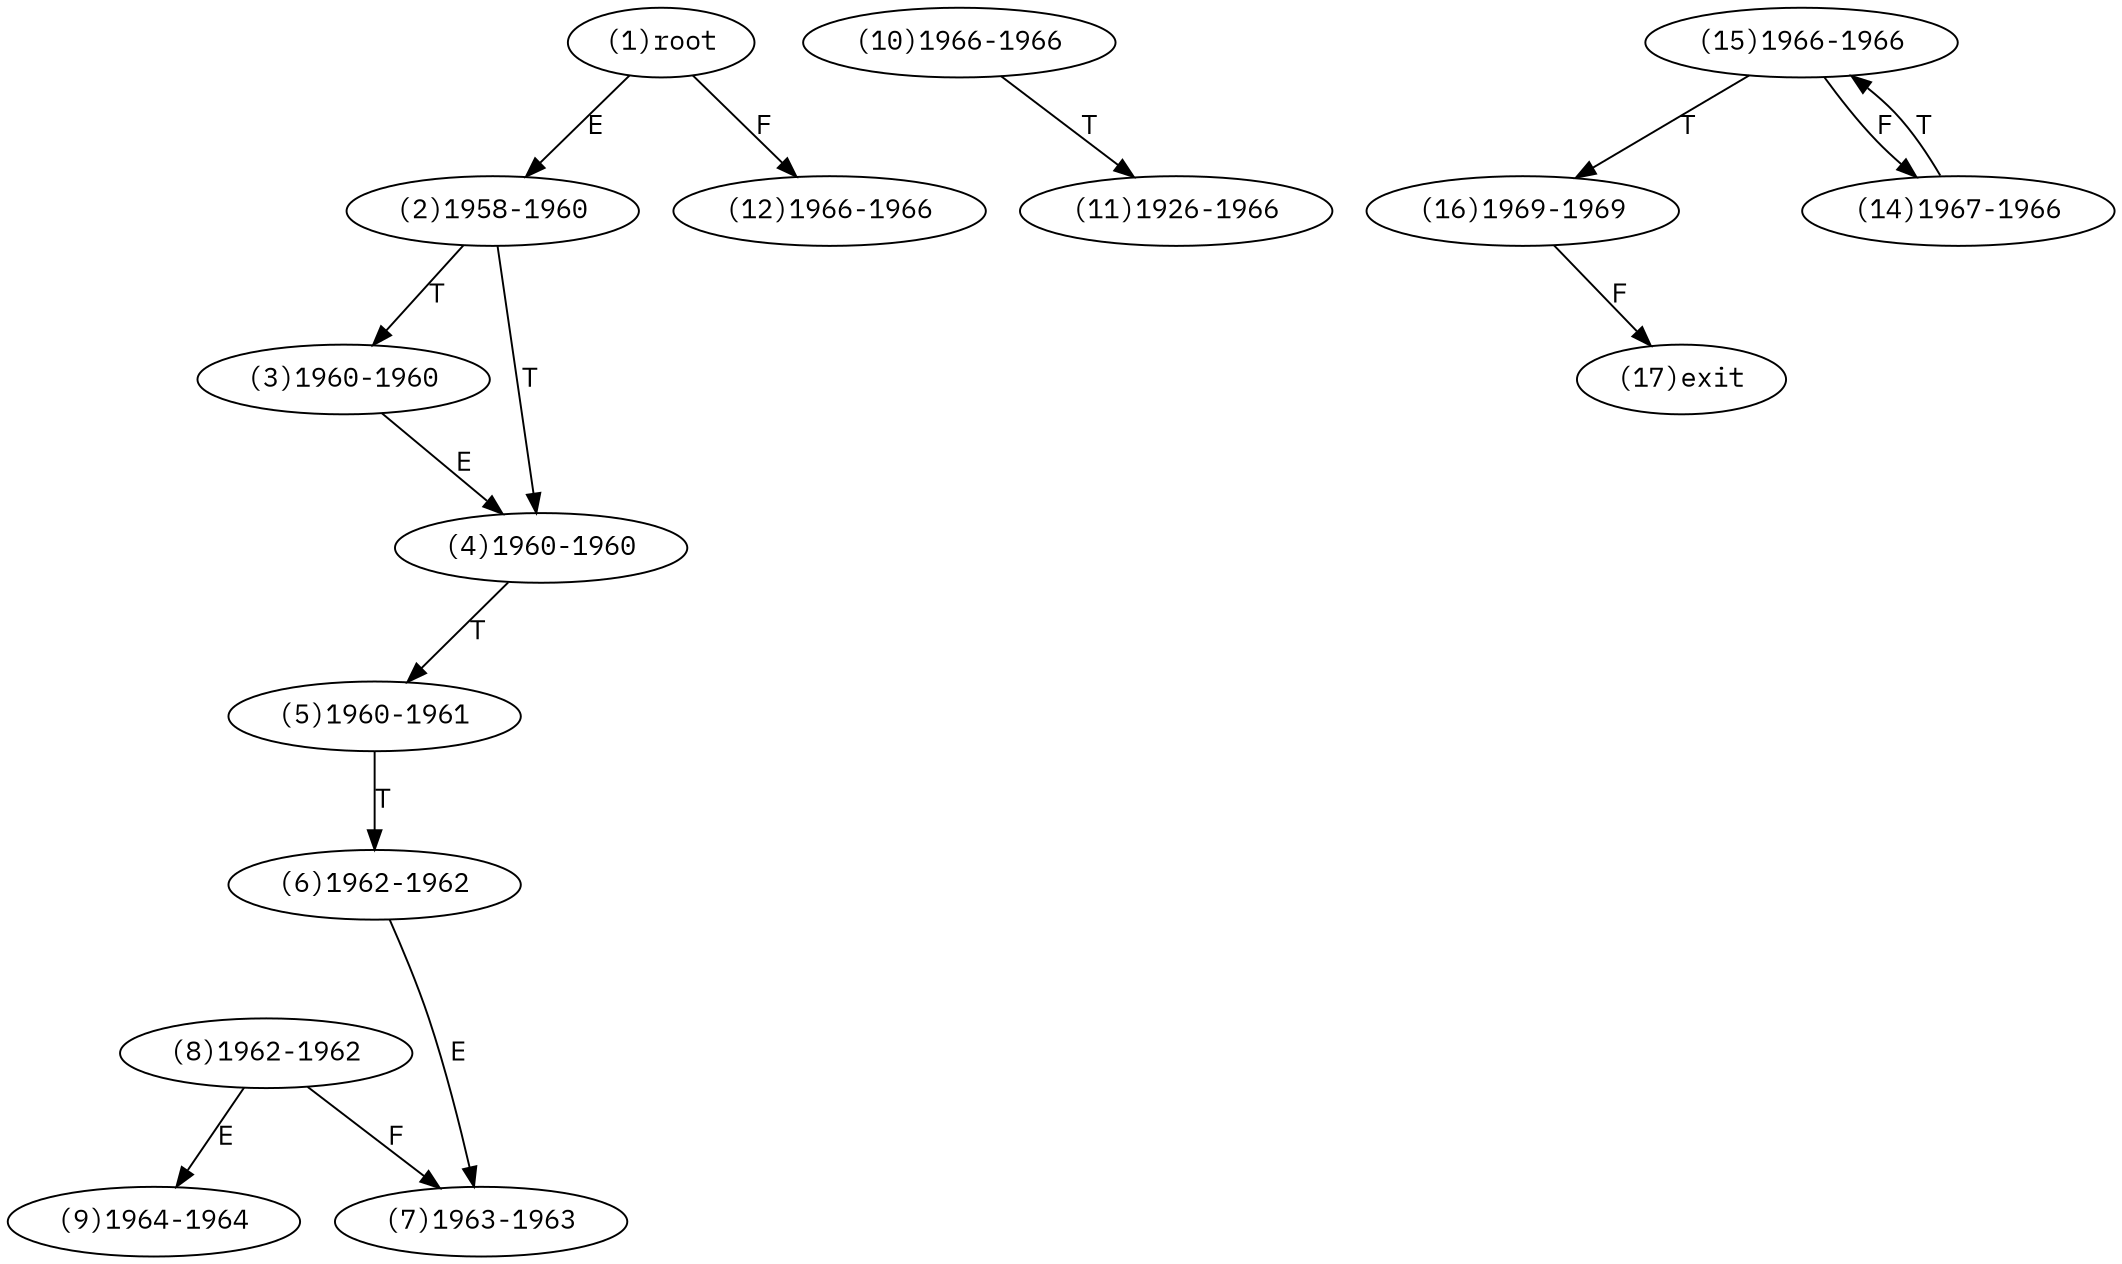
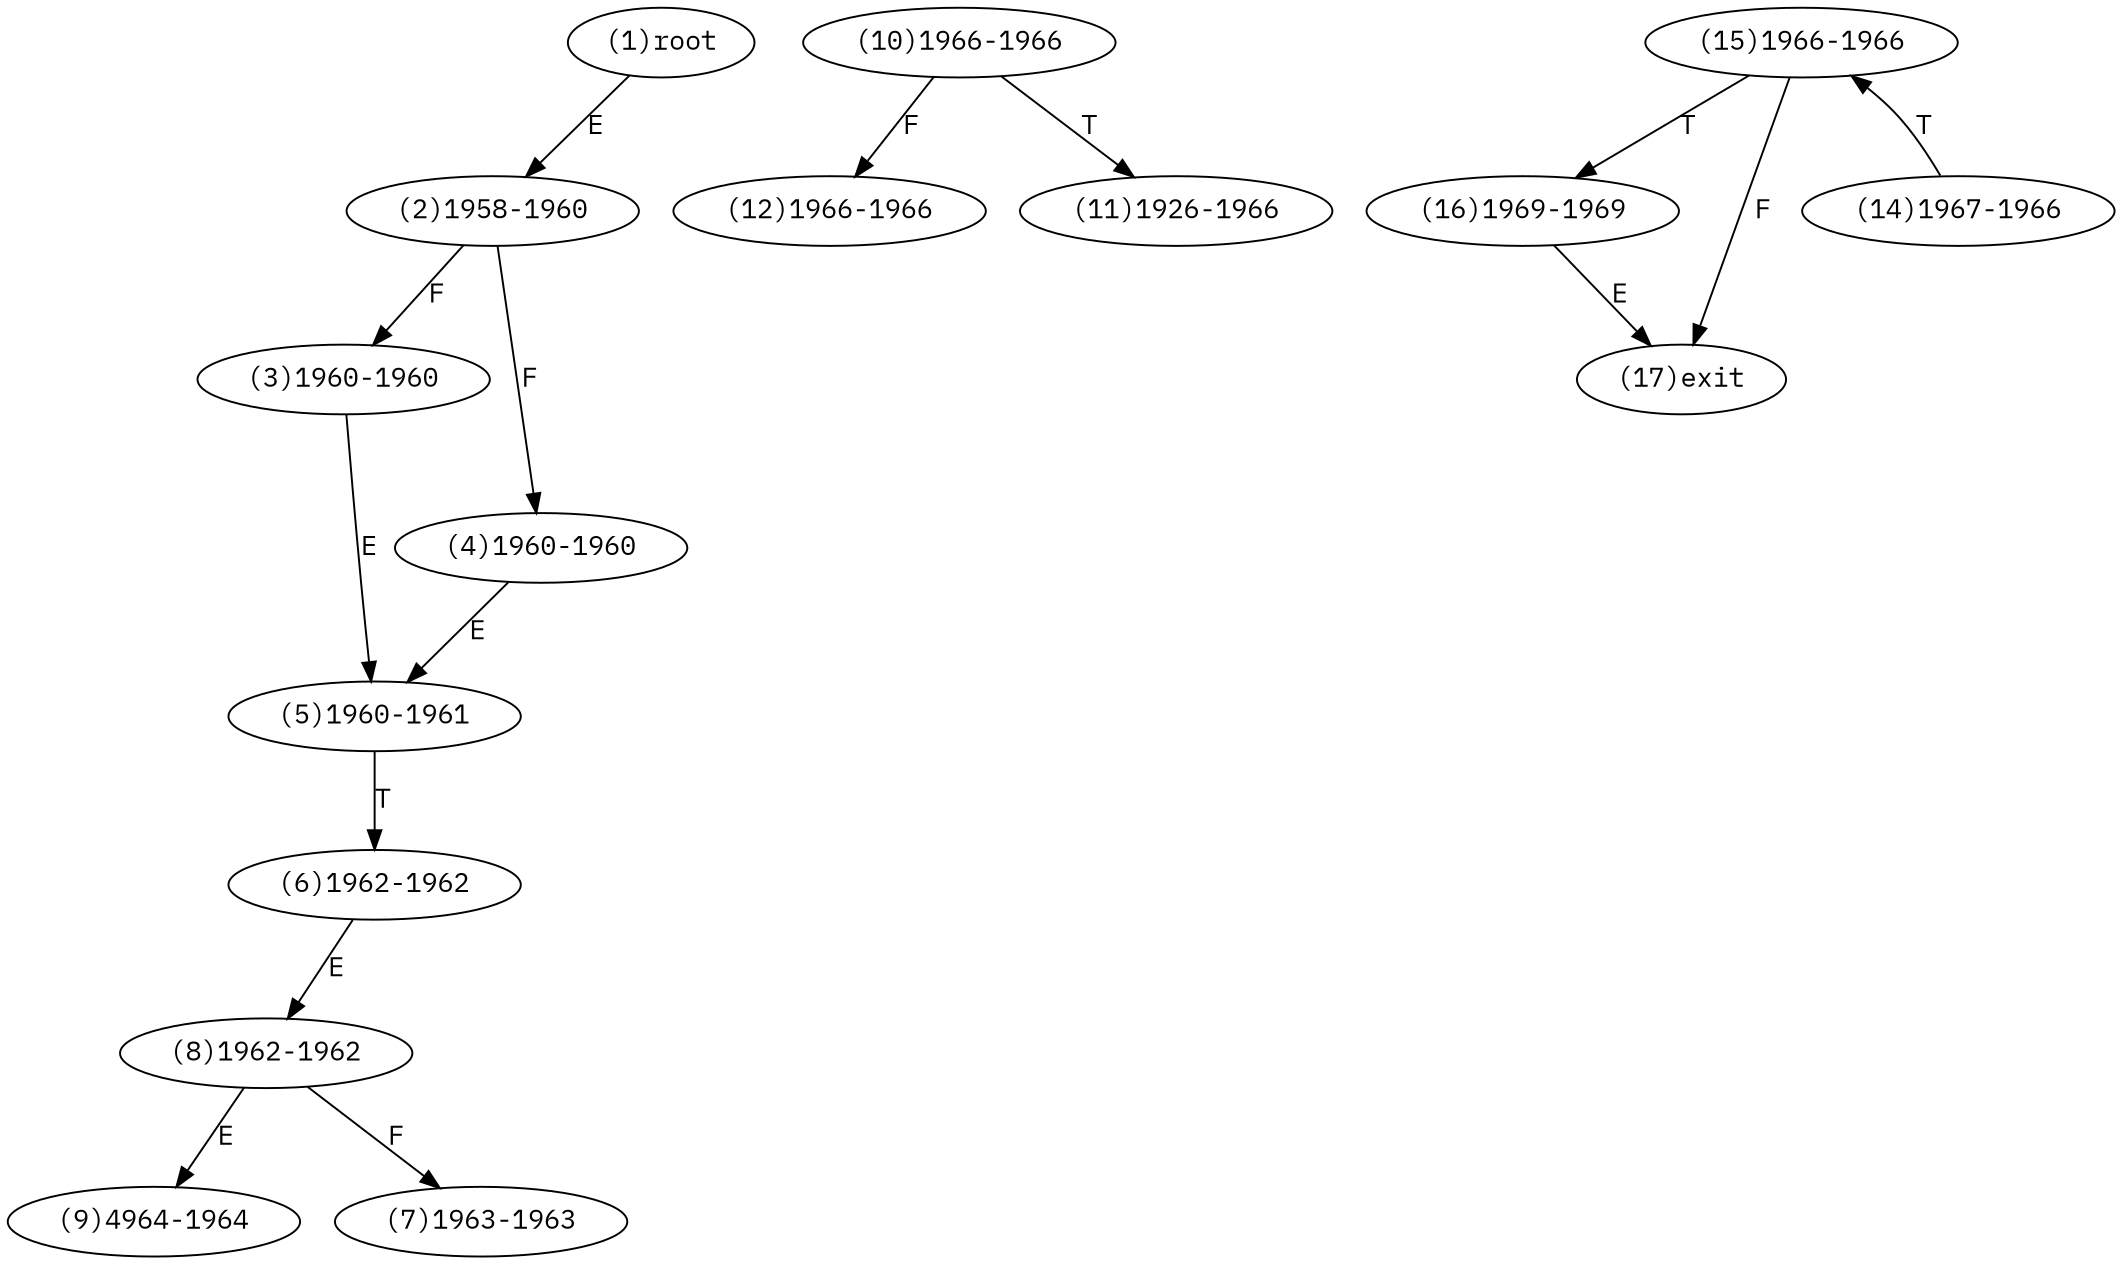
edge "(1)root" -> "(12)1966-1966": now "(10)1966-1966" -> "(12)1966-1966"
edge "(15)1966-1966" -> "(14)1967-1966": now "(15)1966-1966" -> "(17)exit"
edge "(2)1958-1960" -> "(3)1960-1960": label "T" -> "F"
edge "(16)1969-1969" -> "(17)exit": label "F" -> "E"
edge "(2)1958-1960" -> "(4)1960-1960": label "T" -> "F"
edge "(3)1960-1960" -> "(4)1960-1960": now "(3)1960-1960" -> "(5)1960-1961"
edge "(4)1960-1960" -> "(5)1960-1961": label "T" -> "E"
edge "(6)1962-1962" -> "(7)1963-1963": now "(6)1962-1962" -> "(8)1962-1962"
node "(9)1964-1964": label "(9)1964-1964" -> "(9)4964-1964"
